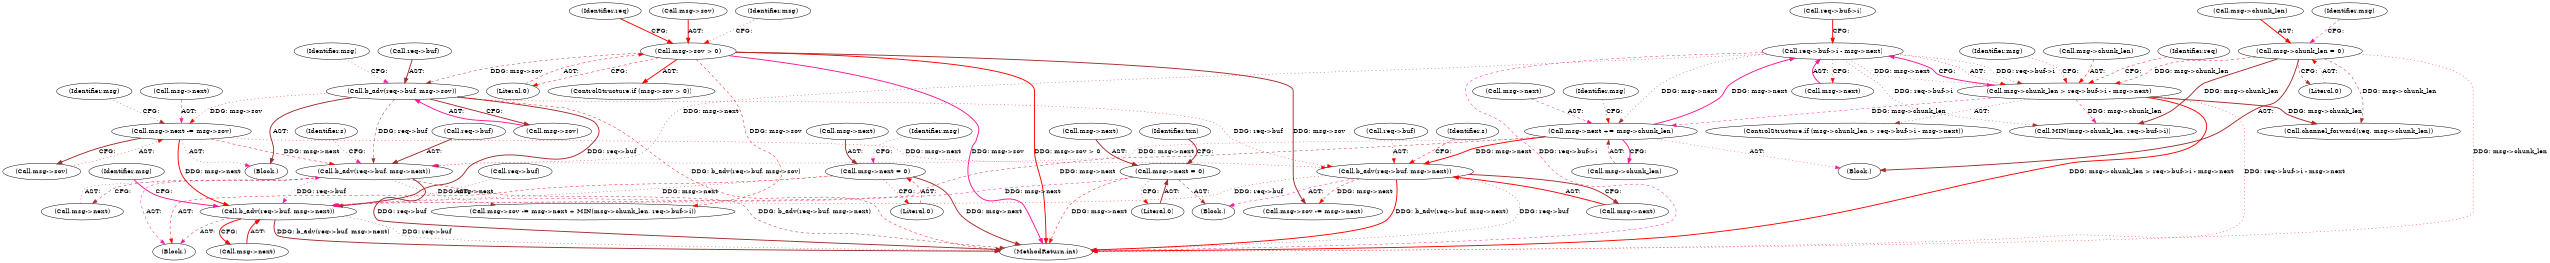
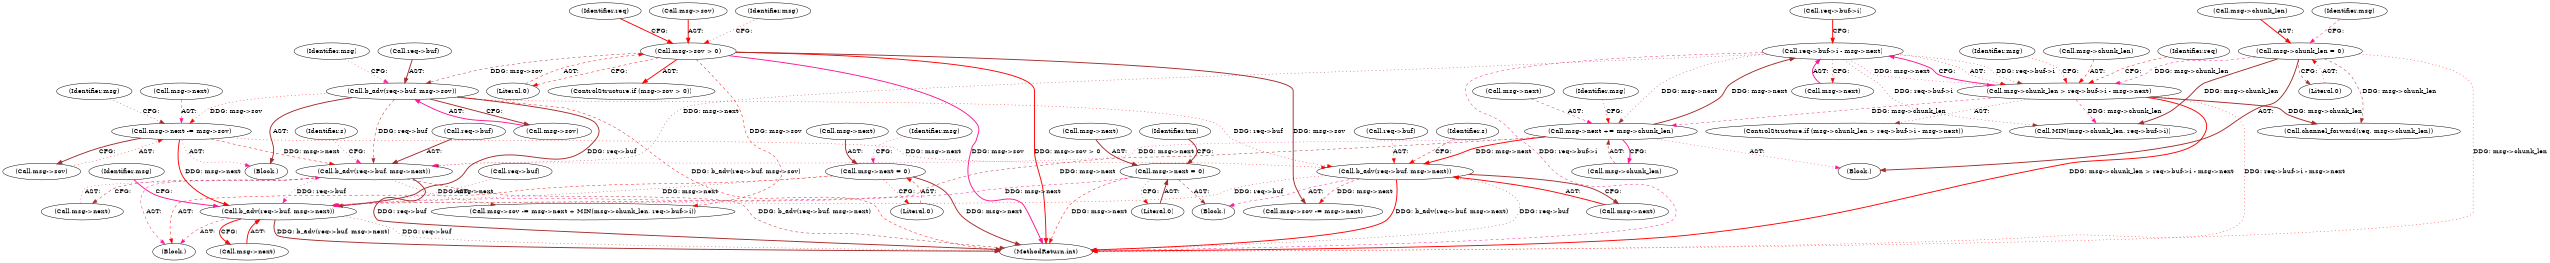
edge "(Call,msg->chunk_len = 0)" -> "(Call,msg->chunk_len > req->buf->i - msg->next)": color red -> deeppink
edge "(Call,msg->next += msg->chunk_len)" -> "(Call,req->buf->i - msg->next)": color deeppink -> brown
